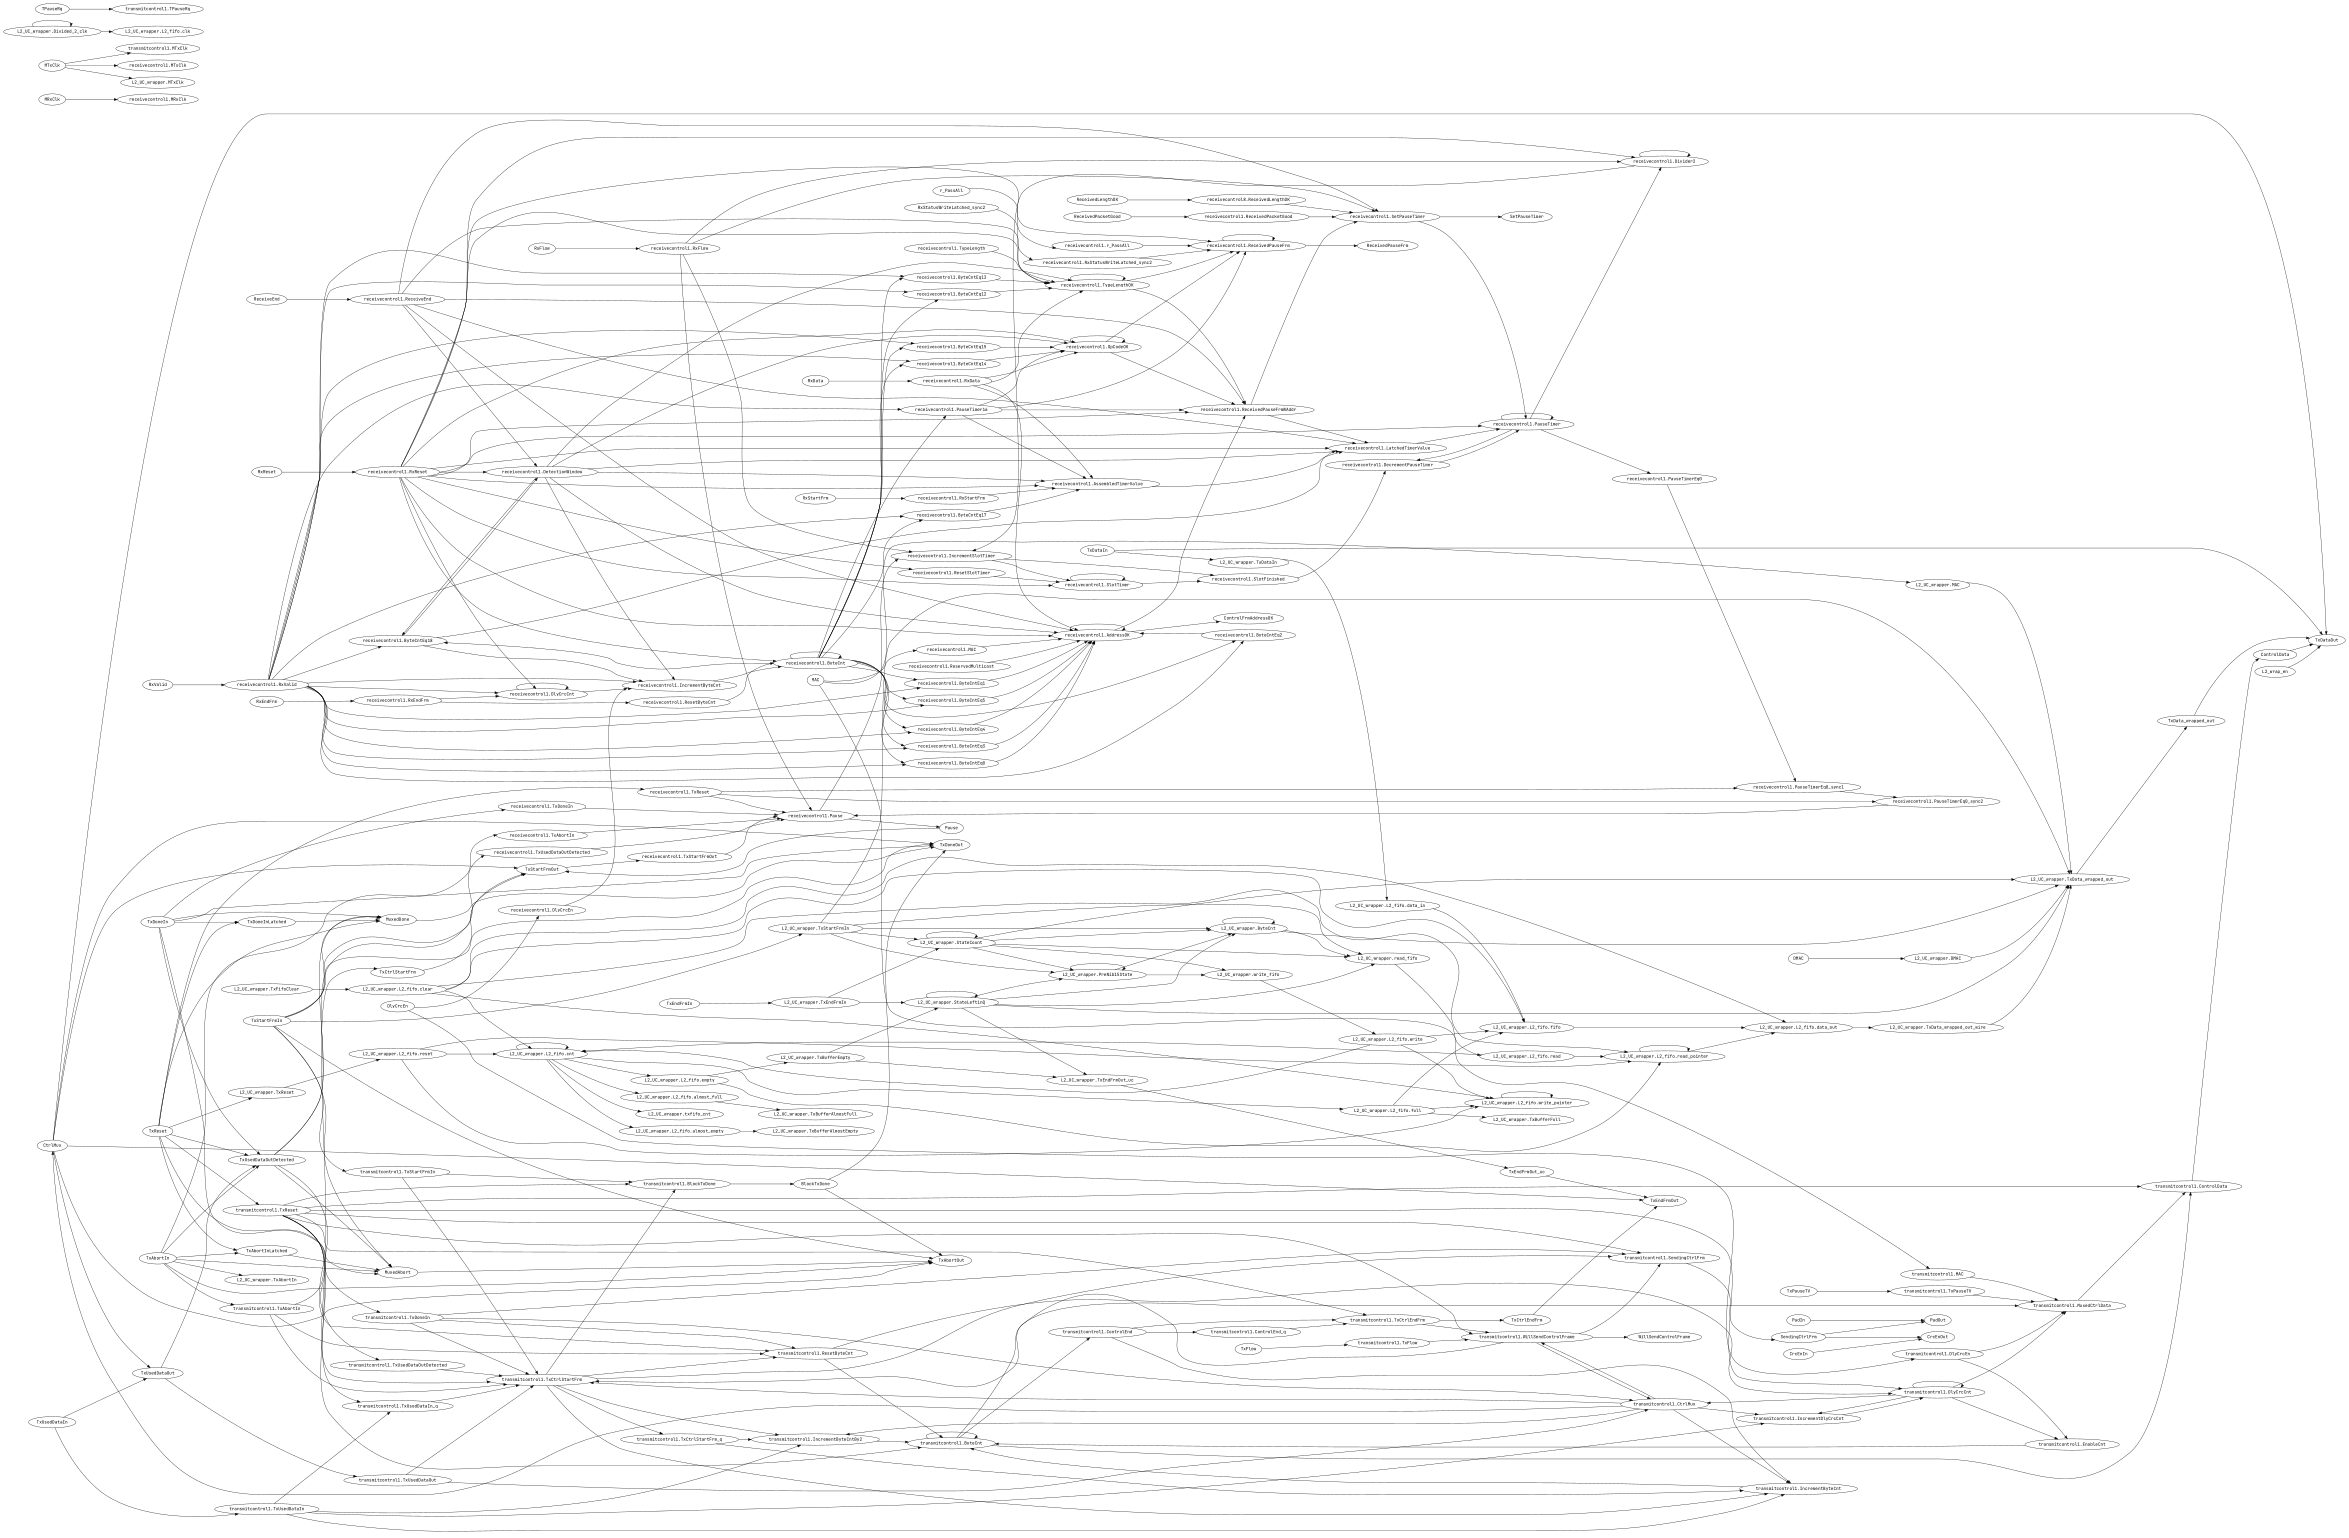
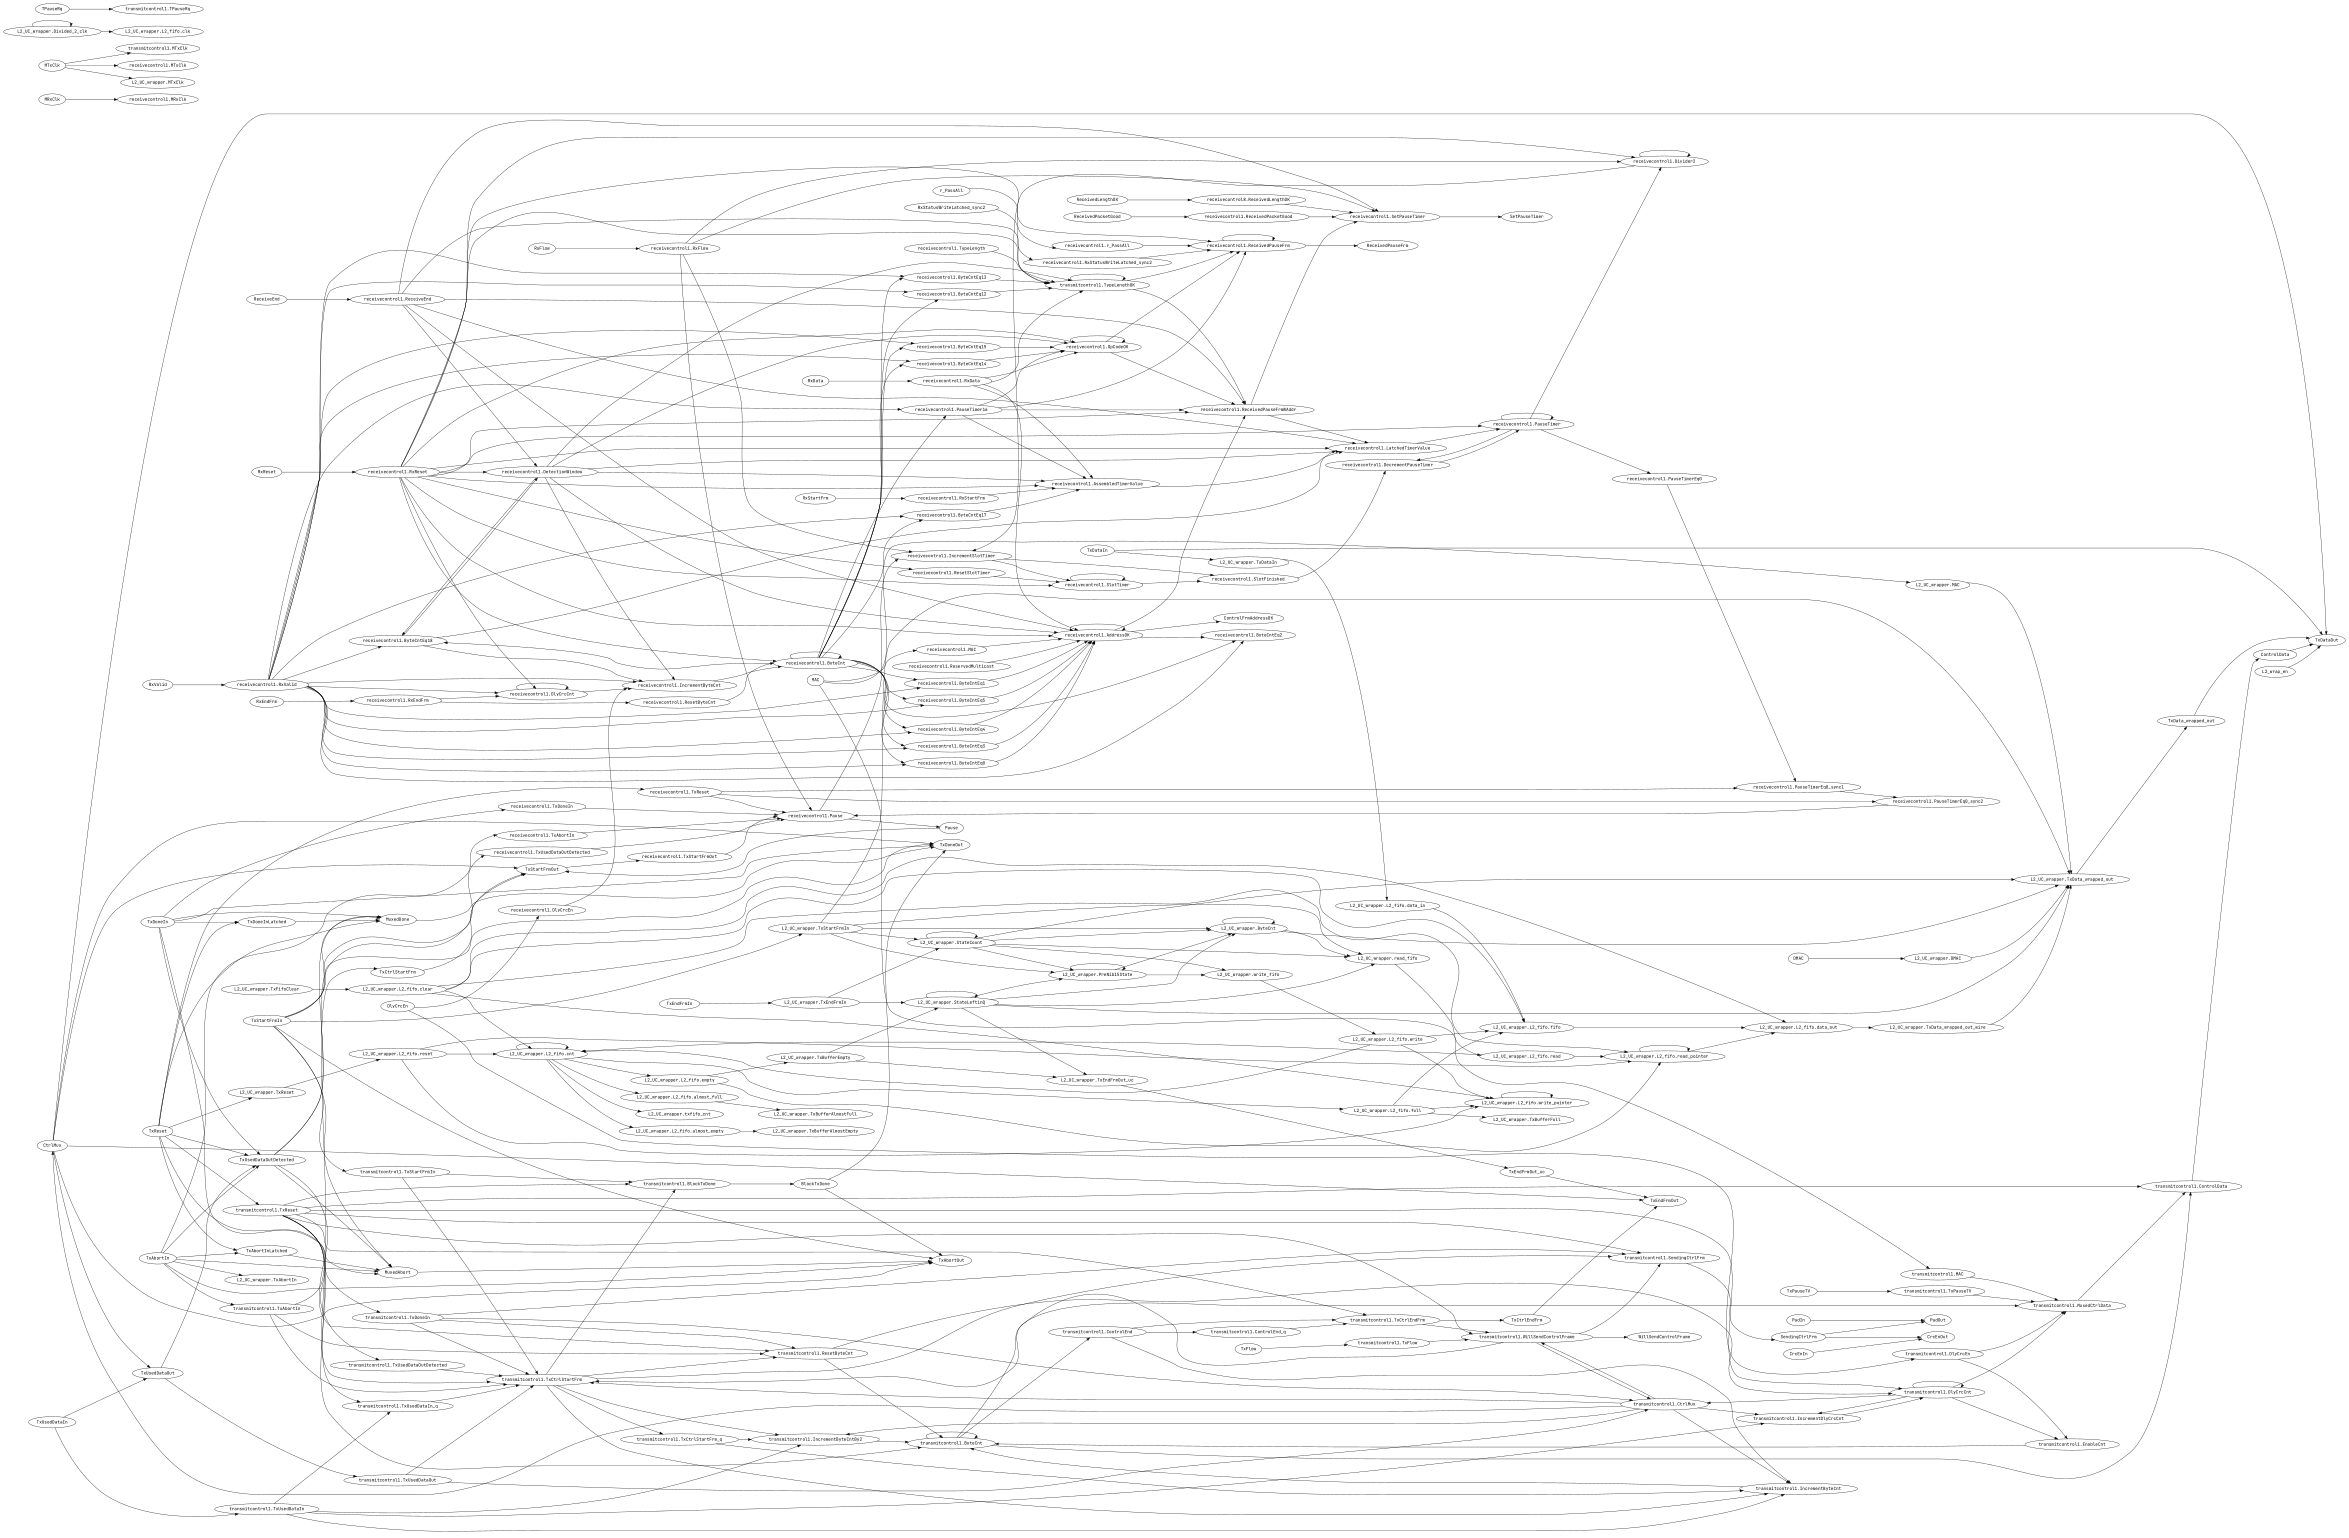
node "receivecontrol1.TypeLengthOK": label "receivecontrol1.TypeLengthOK" -> "transmitcontrol1.TypeLengthOK"
edge "receivecontrol1.SetPauseTimer" -> "receivecontrol1.PauseTimer": removed
edge "receivecontrol1.ByteCntEq2" -> "receivecontrol1.AddressOK": reversed
